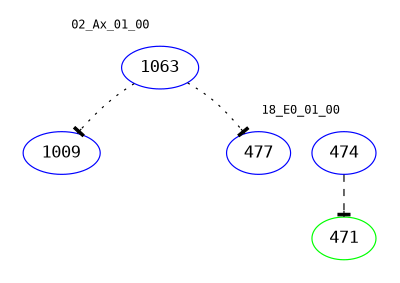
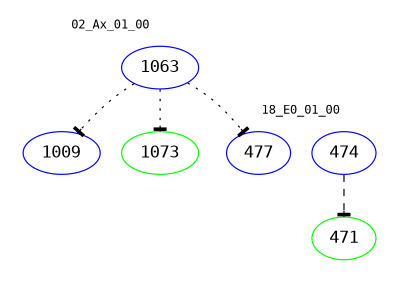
node "1073": added
